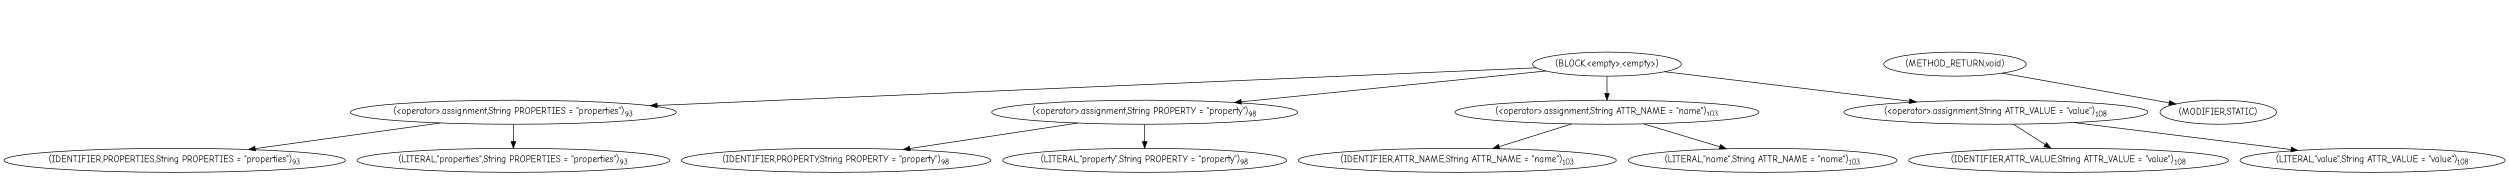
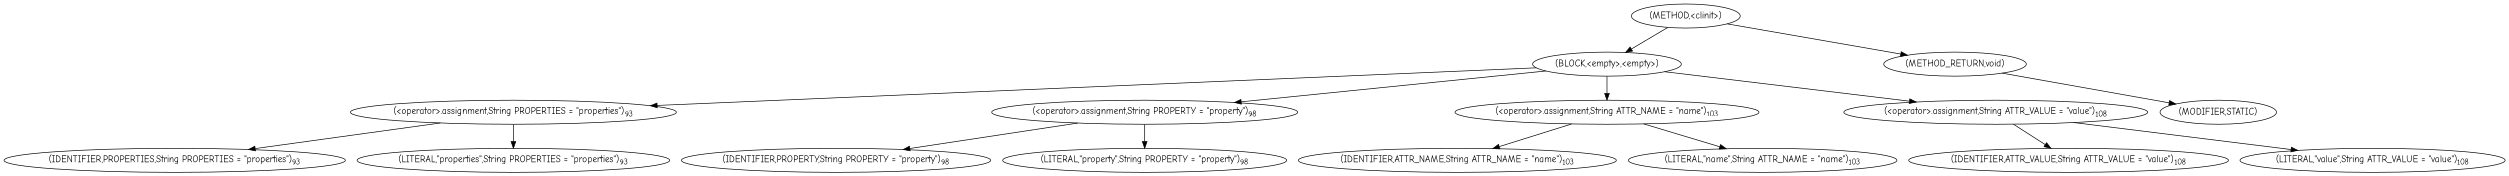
node "(METHOD,<clinit>)": added
